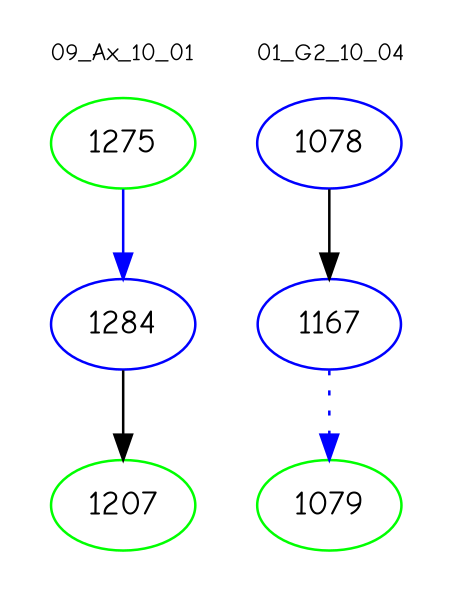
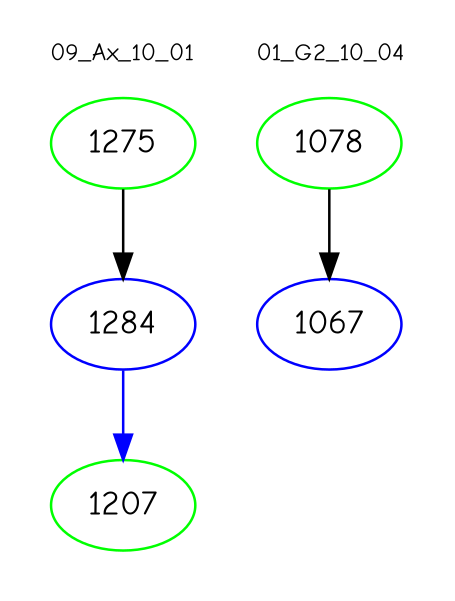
node "1078": color blue -> green
edge "1275" -> "1284": color blue -> black
node "1167": label "1167" -> "1067"
edge "1284" -> "1207": color black -> blue
node "1079": removed
